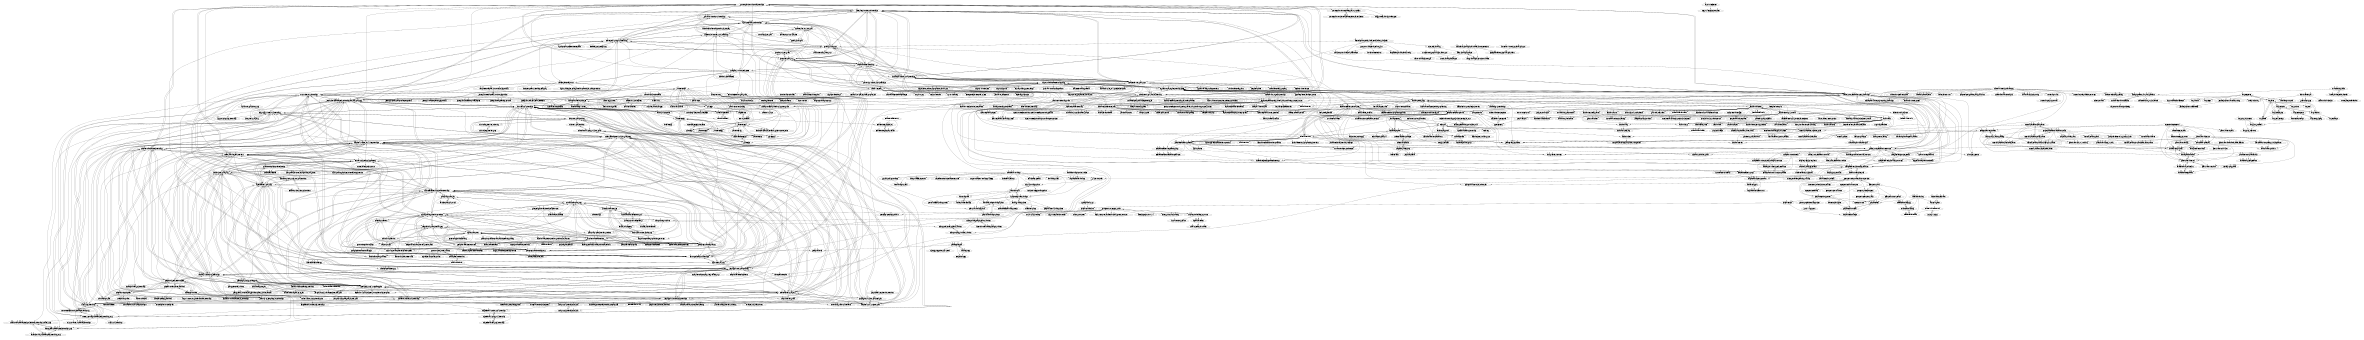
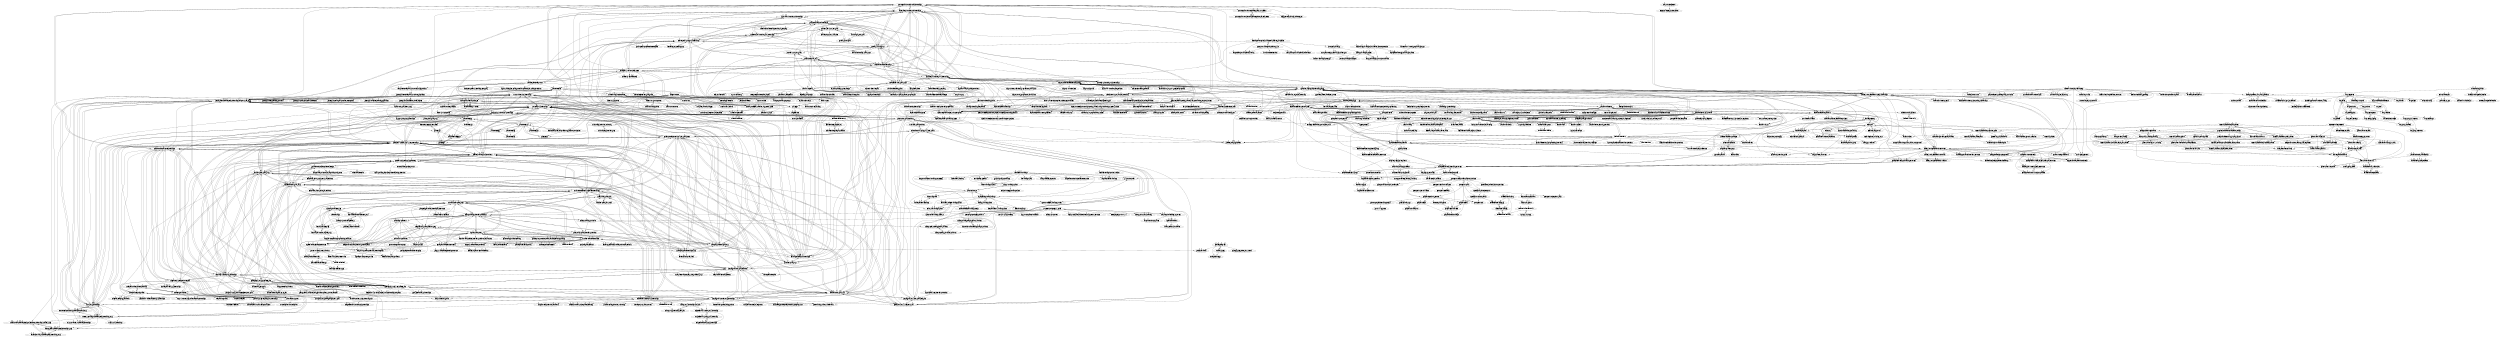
node "mauriciabad/custom-easings-with-keyframes": label "mauriciabad/custom-easings-with-keyframes" -> "meagmohit/custom-easings-with-keyframes"
node "mikinty/Cases-Curriculum": label "mikinty/Cases-Curriculum" -> "mikinty/Trading-Curriculum"
node "ACM-Alexandria-SC/internships": added
